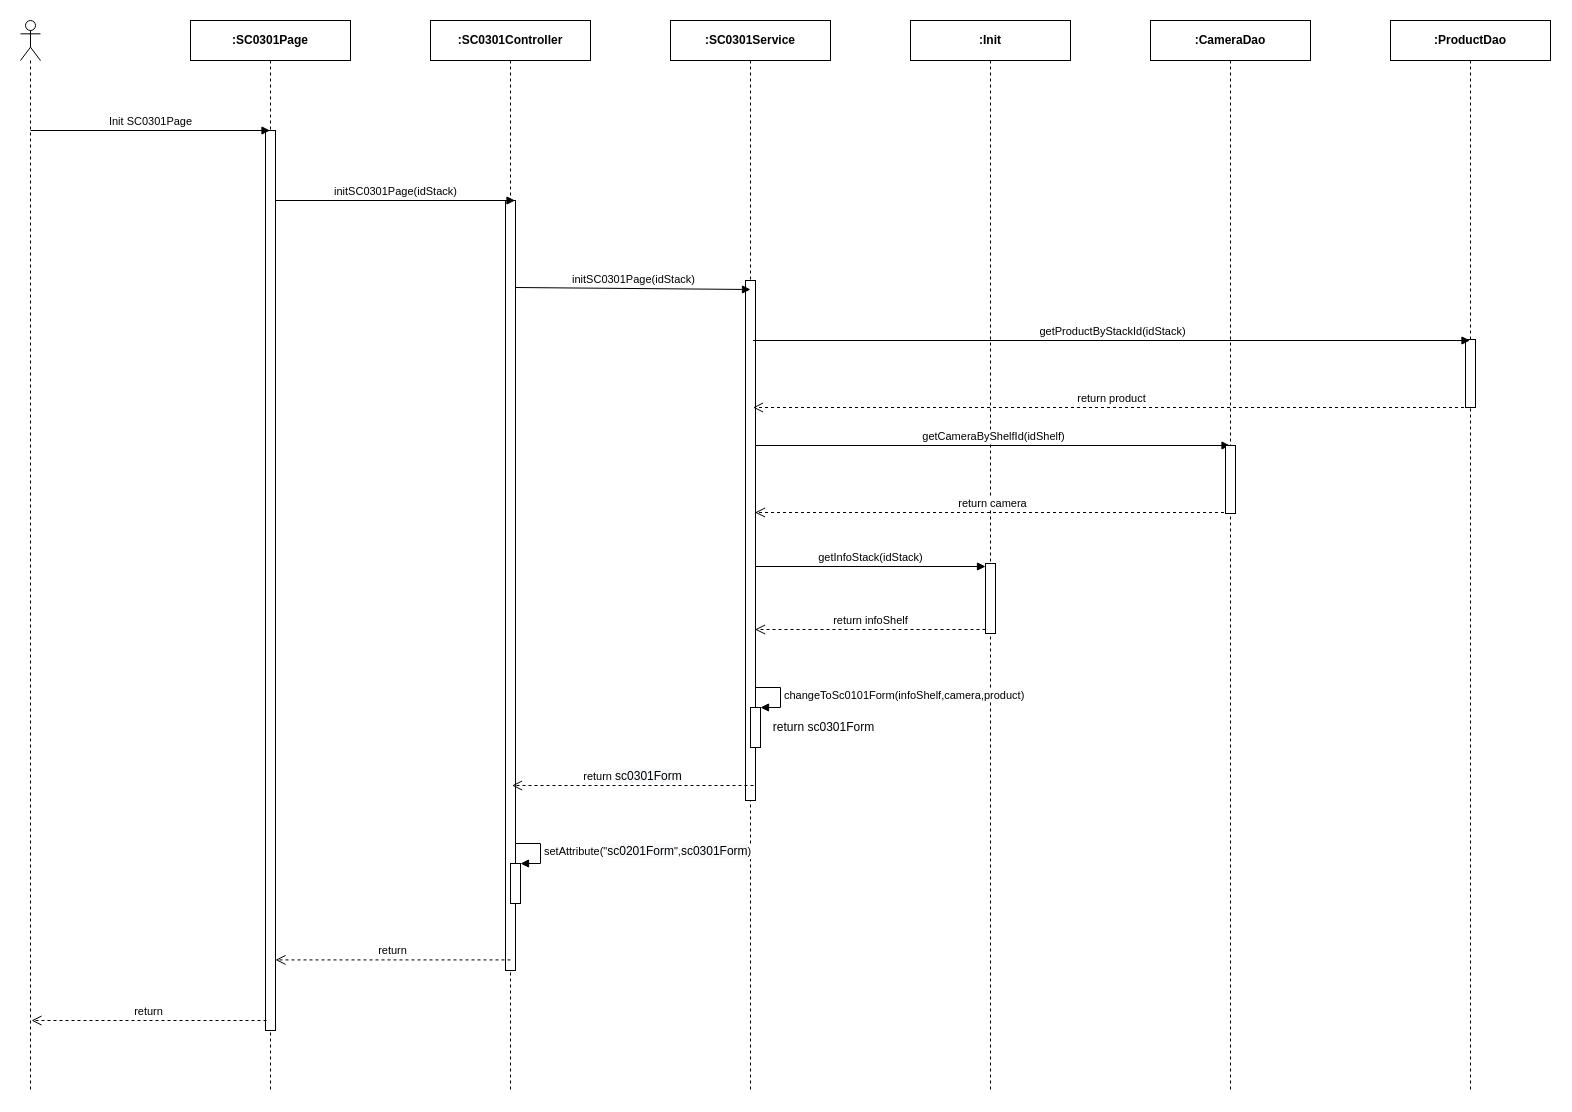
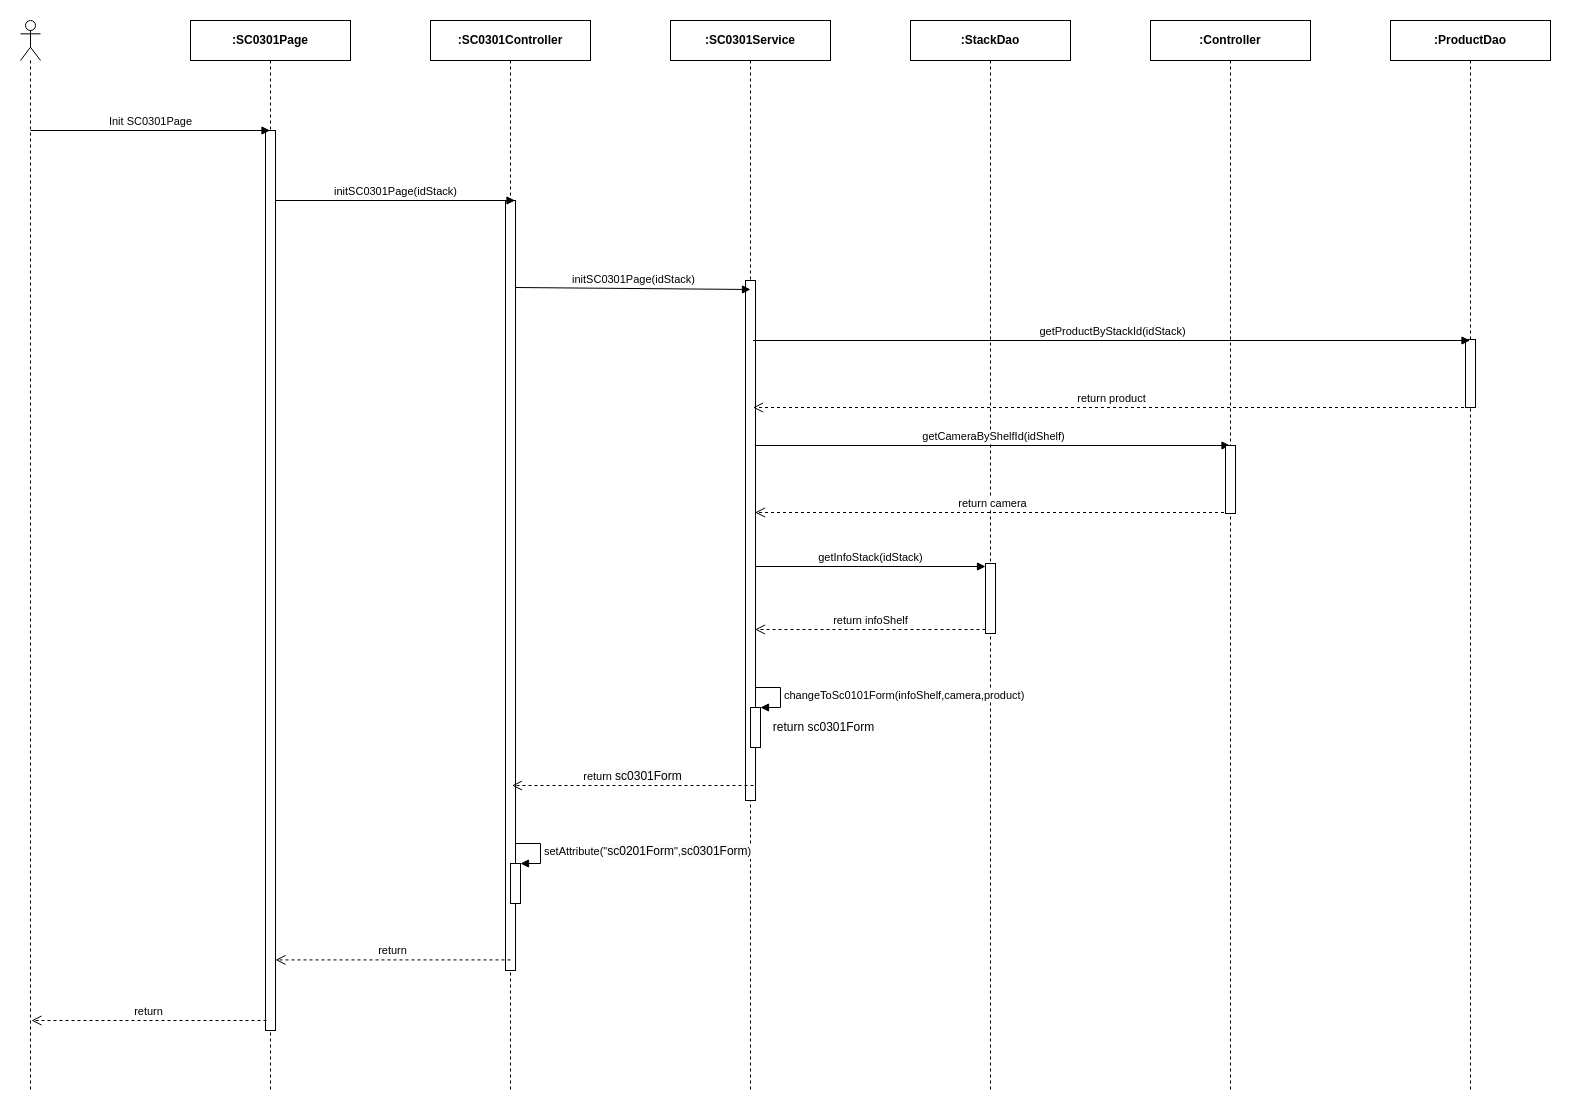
node ":Init": label ":Init" -> ":StackDao"
node ":CameraDao": label ":CameraDao" -> ":Controller"
